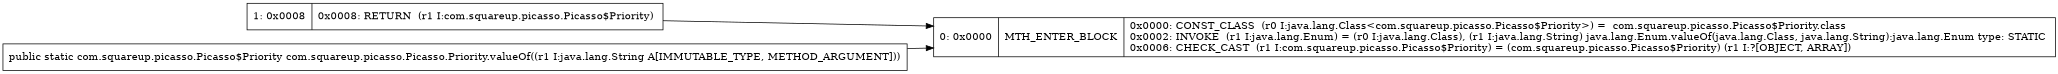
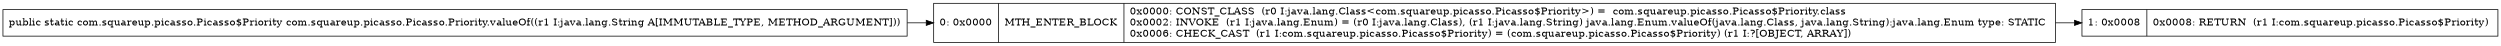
edge "1: 0x0008" -> "0: 0x0000": reversed
